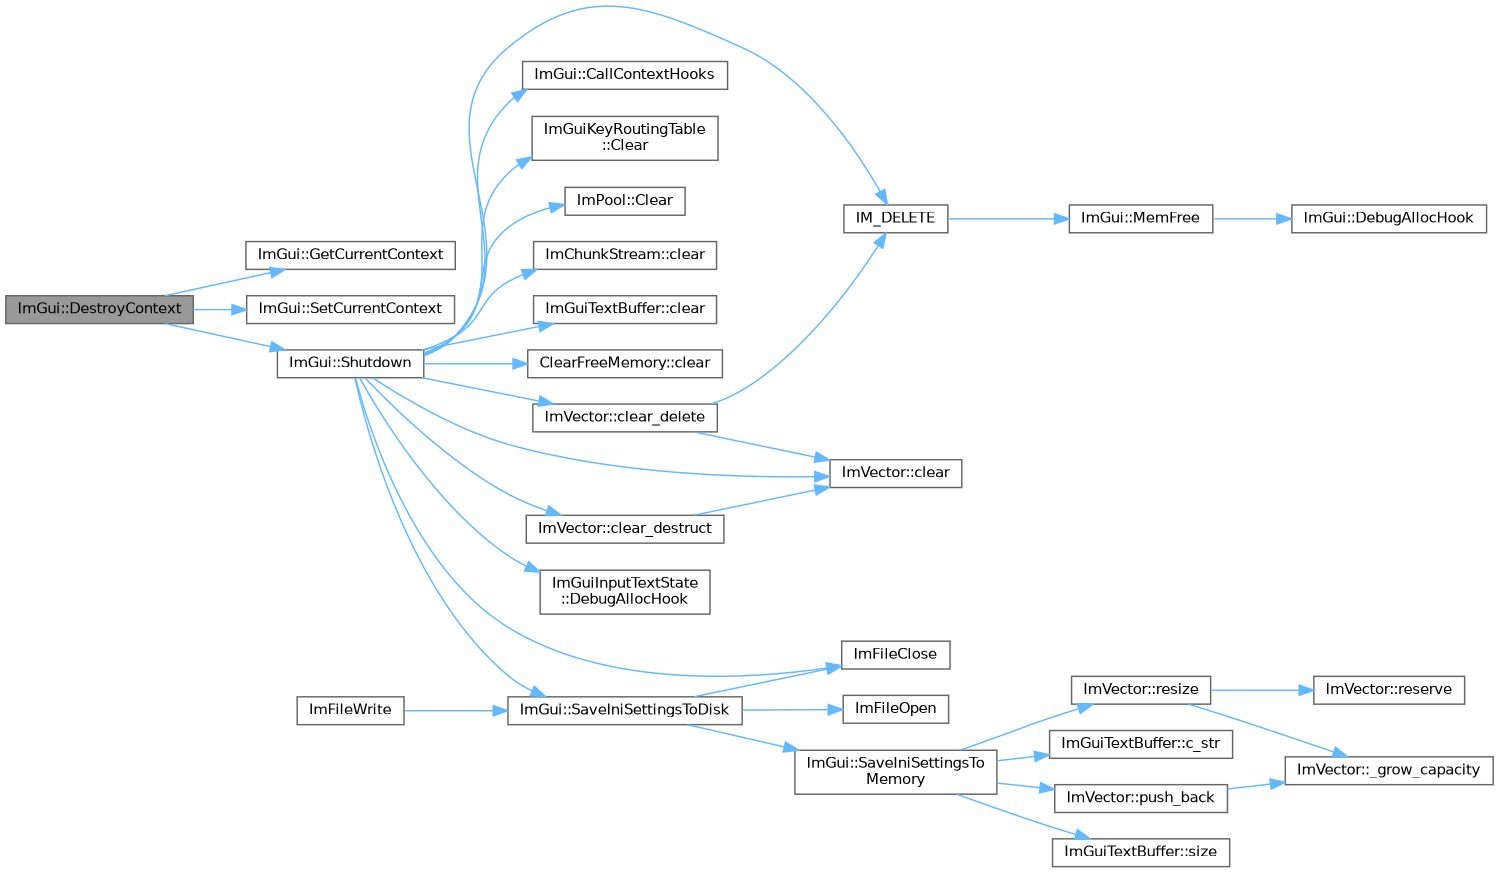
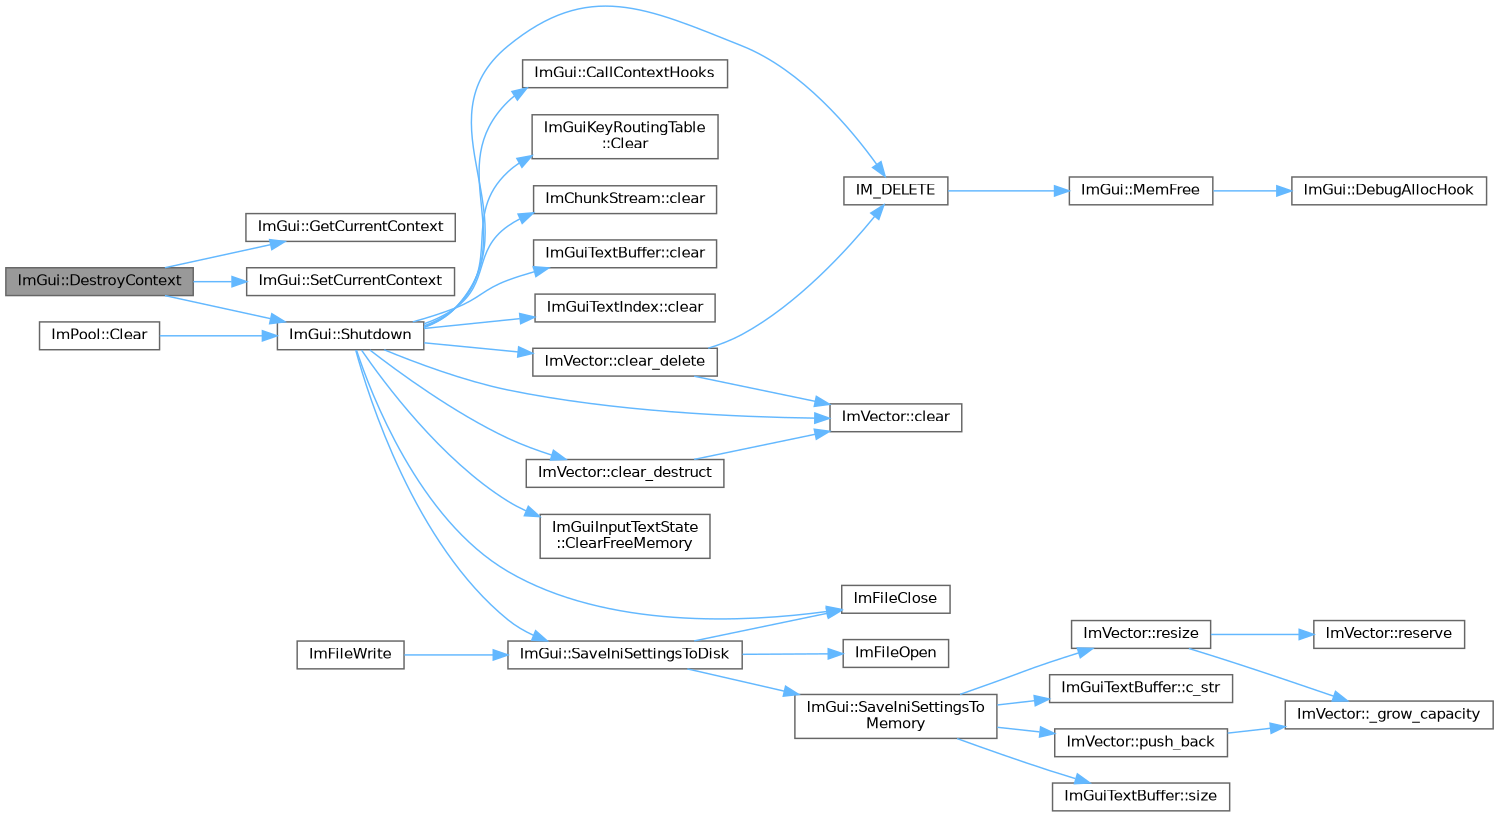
edge "ImGui::Shutdown" -> "ImPool::Clear": reversed
node "ClearFreeMemory::clear": label "ClearFreeMemory::clear" -> "ImGuiTextIndex::clear"
node "ImGuiInputTextState ::DebugAllocHook": label "ImGuiInputTextState ::DebugAllocHook" -> "ImGuiInputTextState ::ClearFreeMemory"
